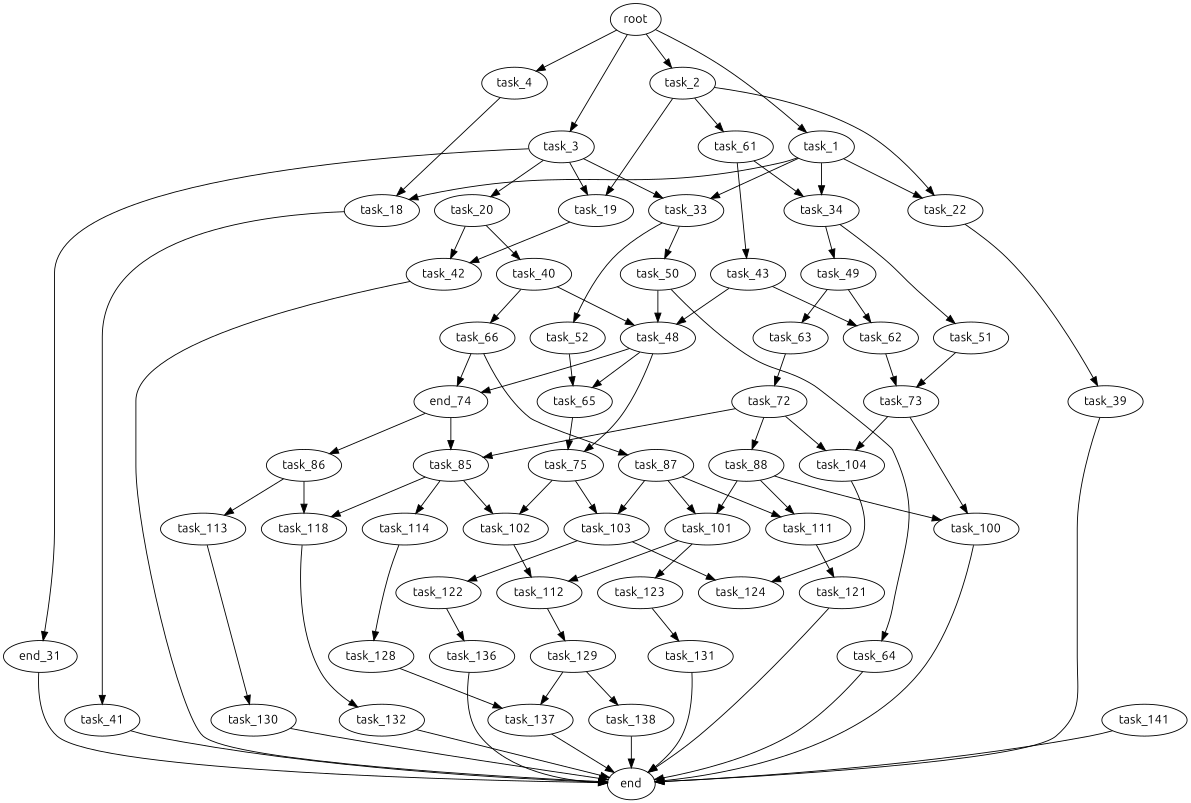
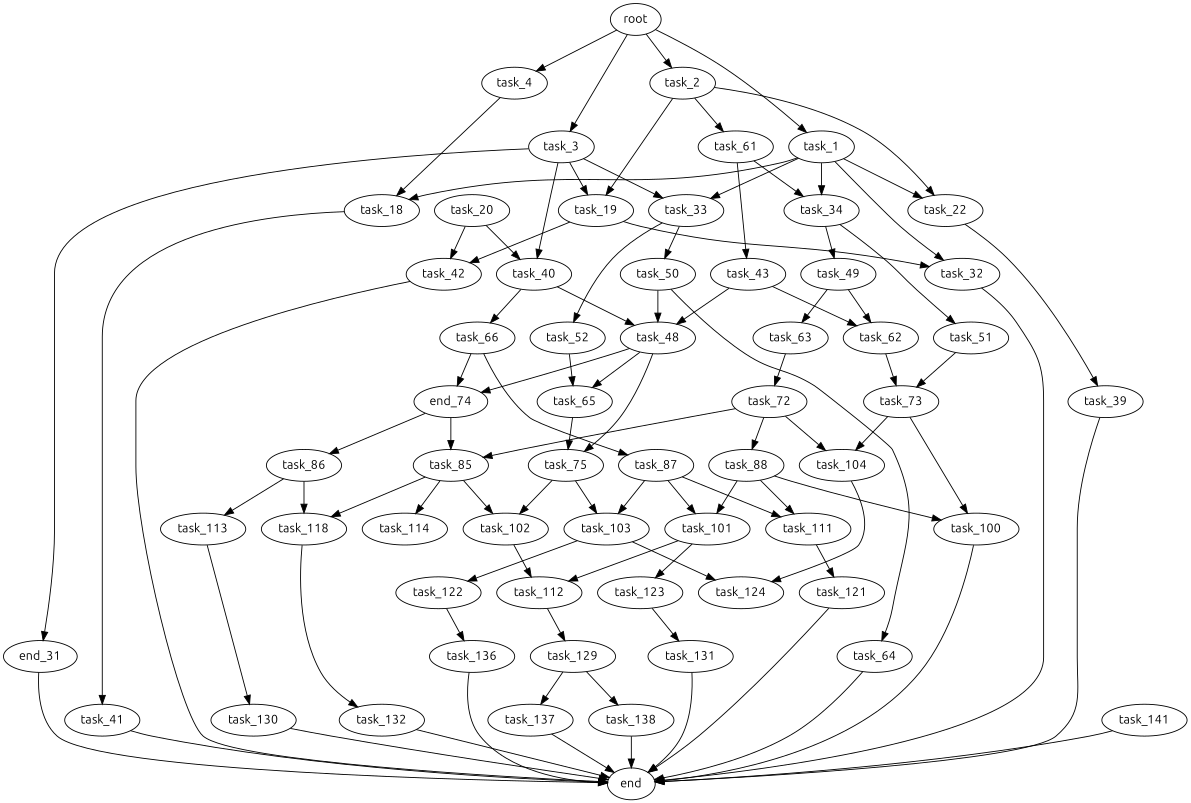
edge "task_3" -> "task_20": now "task_3" -> "task_40"
node "task_32": added
node "task_128": removed
